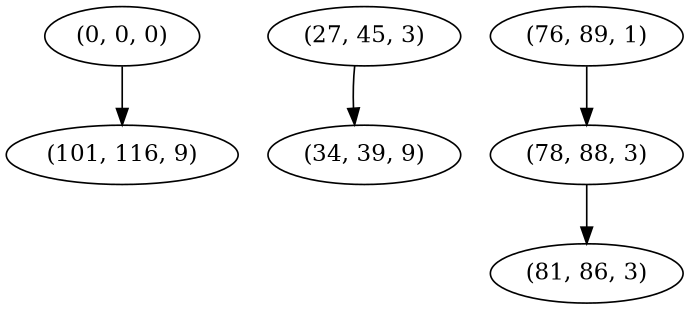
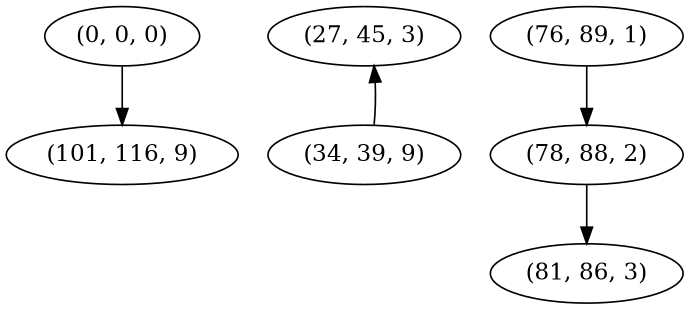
edge "(27, 45, 3)" -> "(34, 39, 9)": reversed
node "(78, 88, 3)": label "(78, 88, 3)" -> "(78, 88, 2)"
